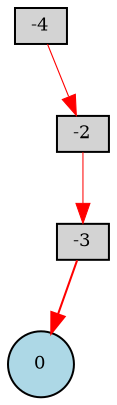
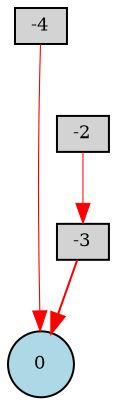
edge "-4" -> "-2": now "-4" -> "0"
